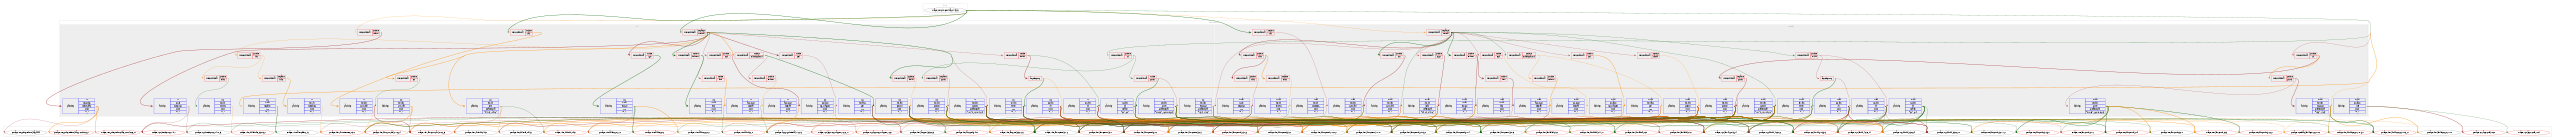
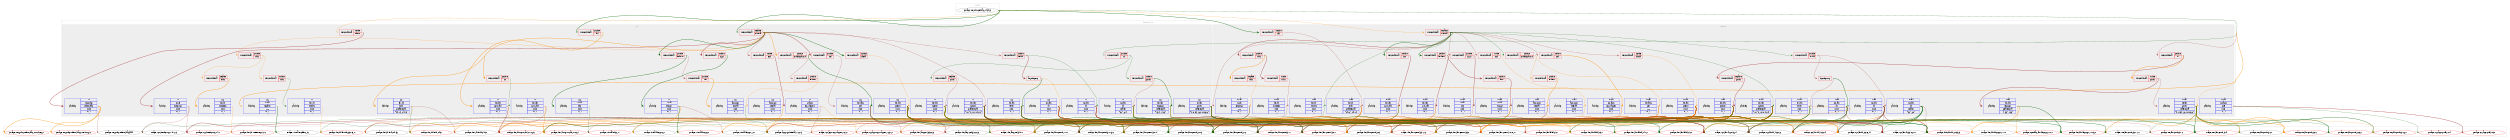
node "portage://sys-libs/db-6.0.35-r5": label "portage://sys-libs/db-6.0.35-r5" -> "portage://kinit-libs/db-6.0.35-r5"
node "portage://dev-libs/libgcrypt-1.10.3-r1": removed
